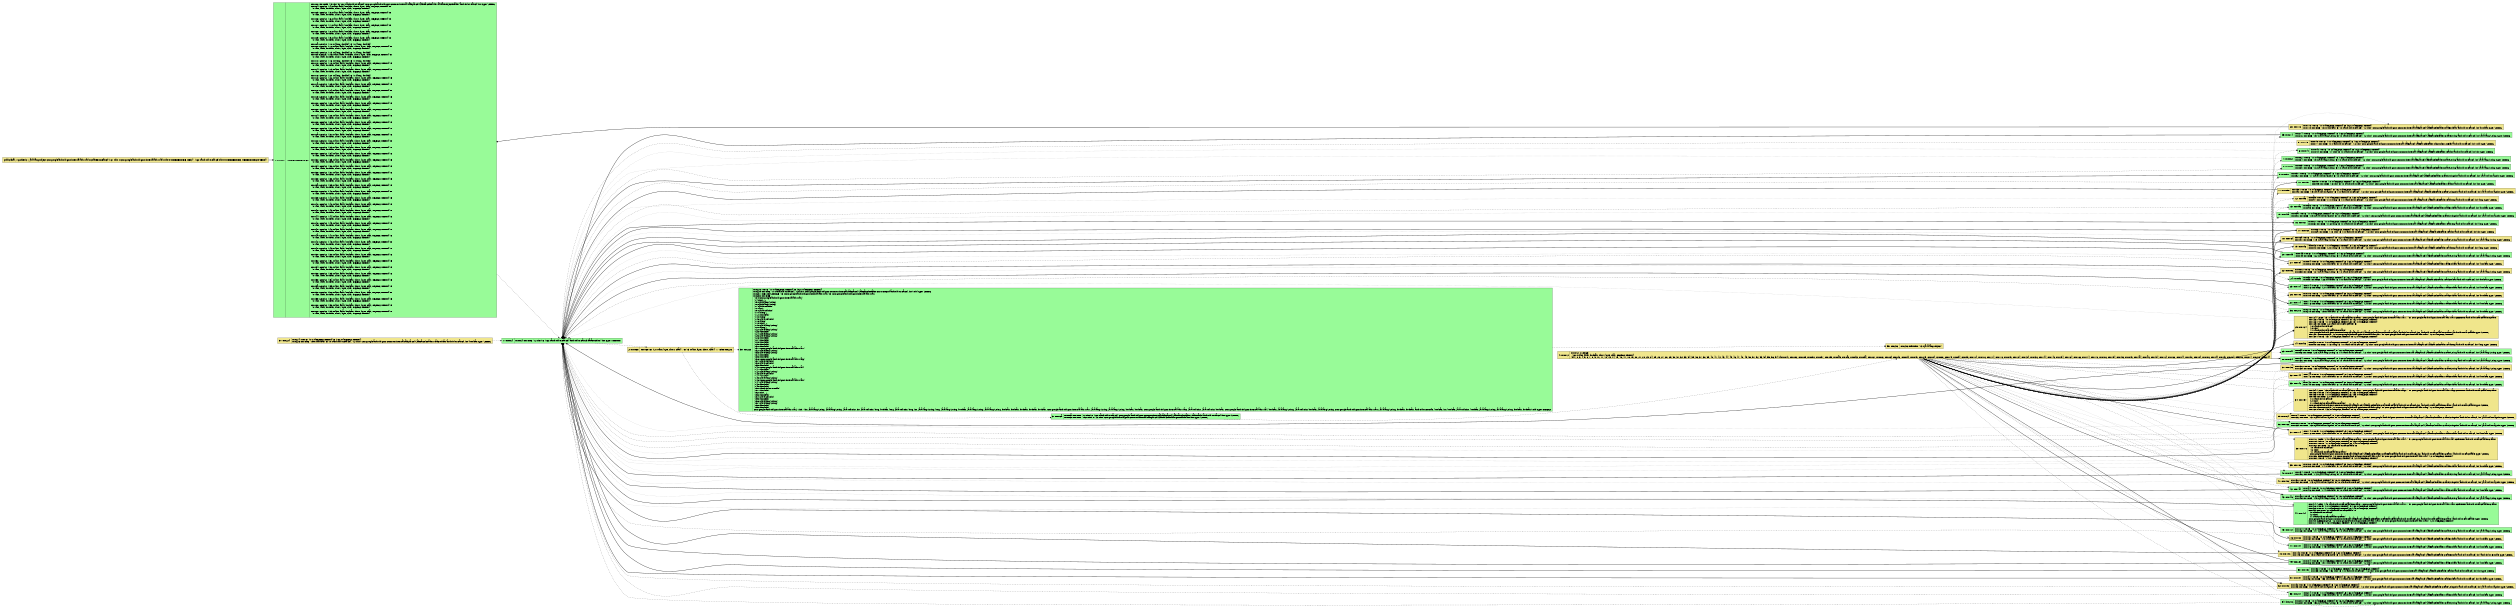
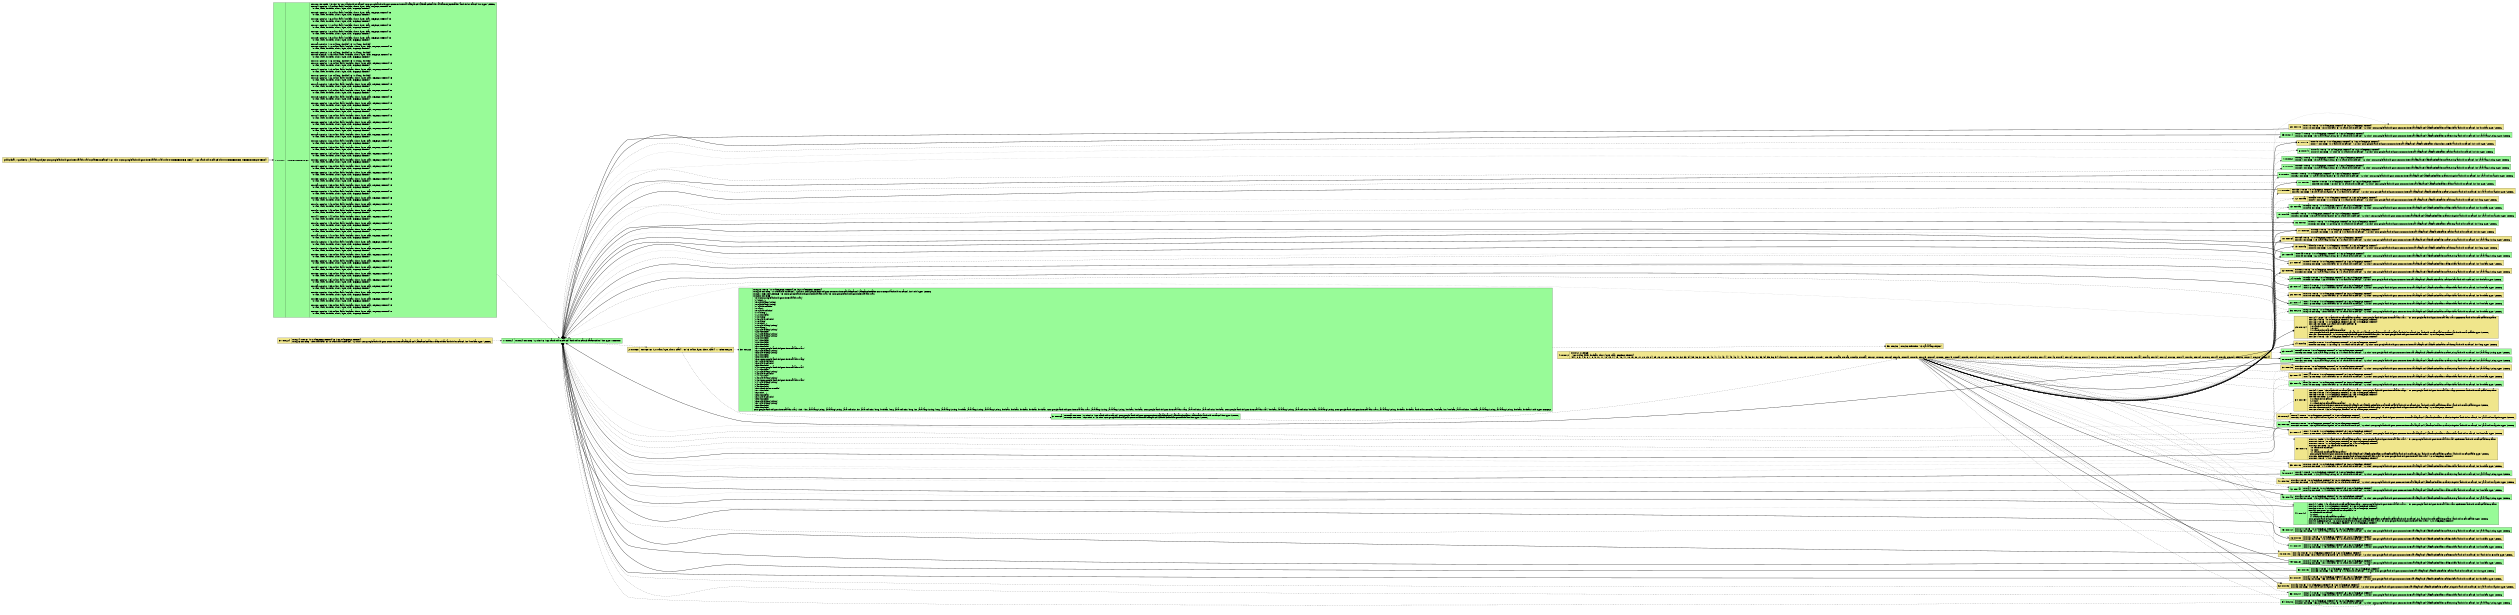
edge "28: 0x011c" -> "0: 0x0000": now "28: 0x011c" -> "1: 0x0064"
edge "4: 0x0072" -> "5: 0x0075": added
